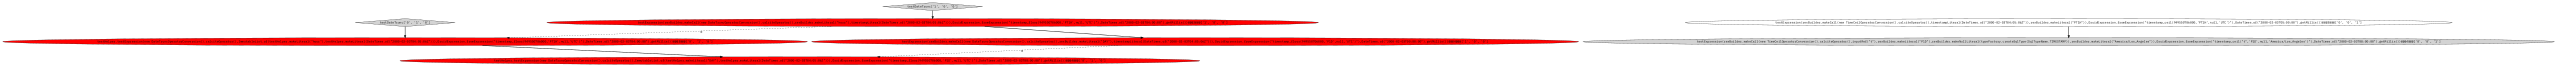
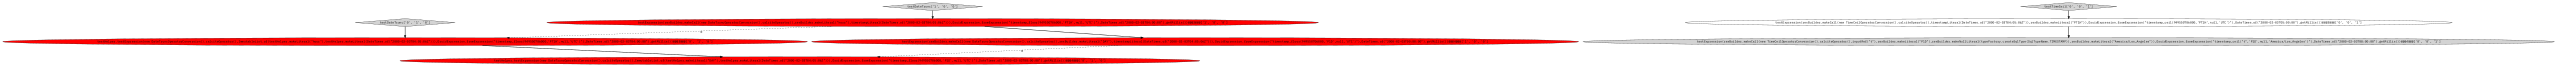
node "testTimeCeil['0', '0', '1']": added
